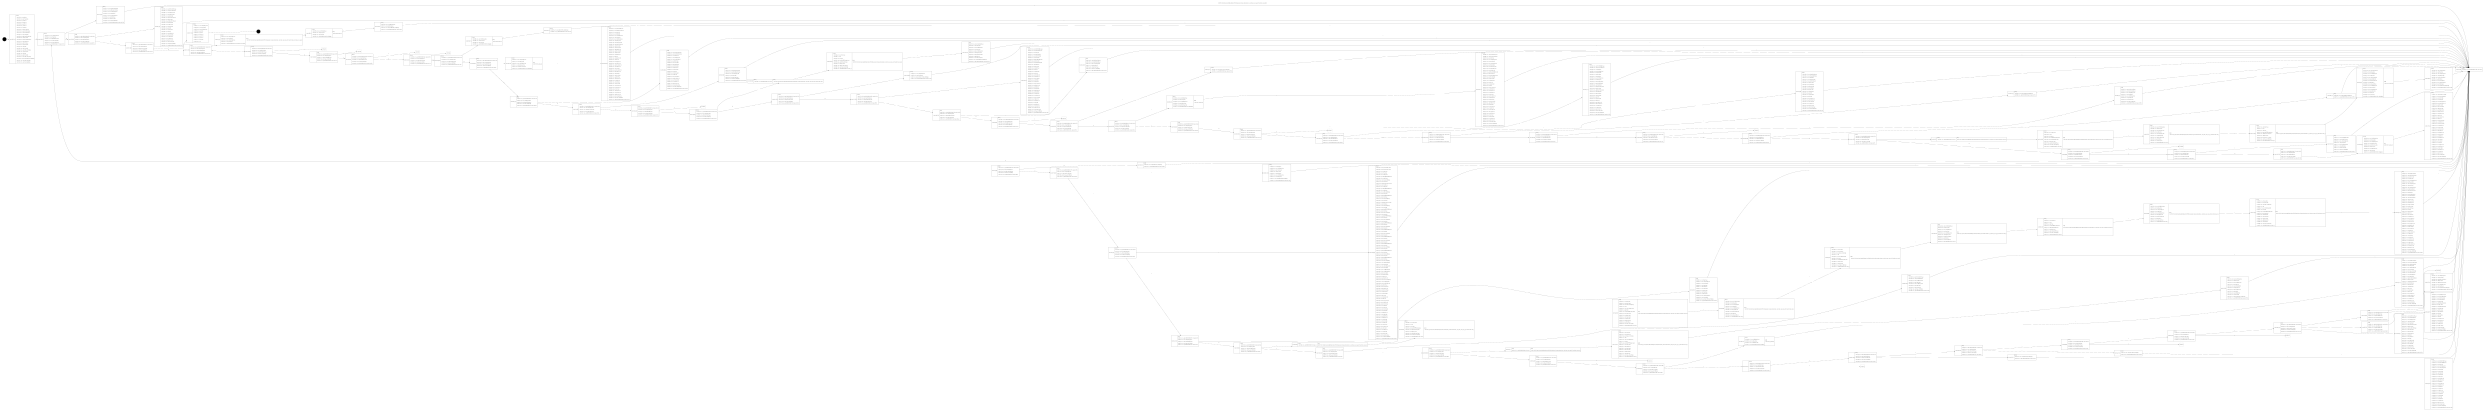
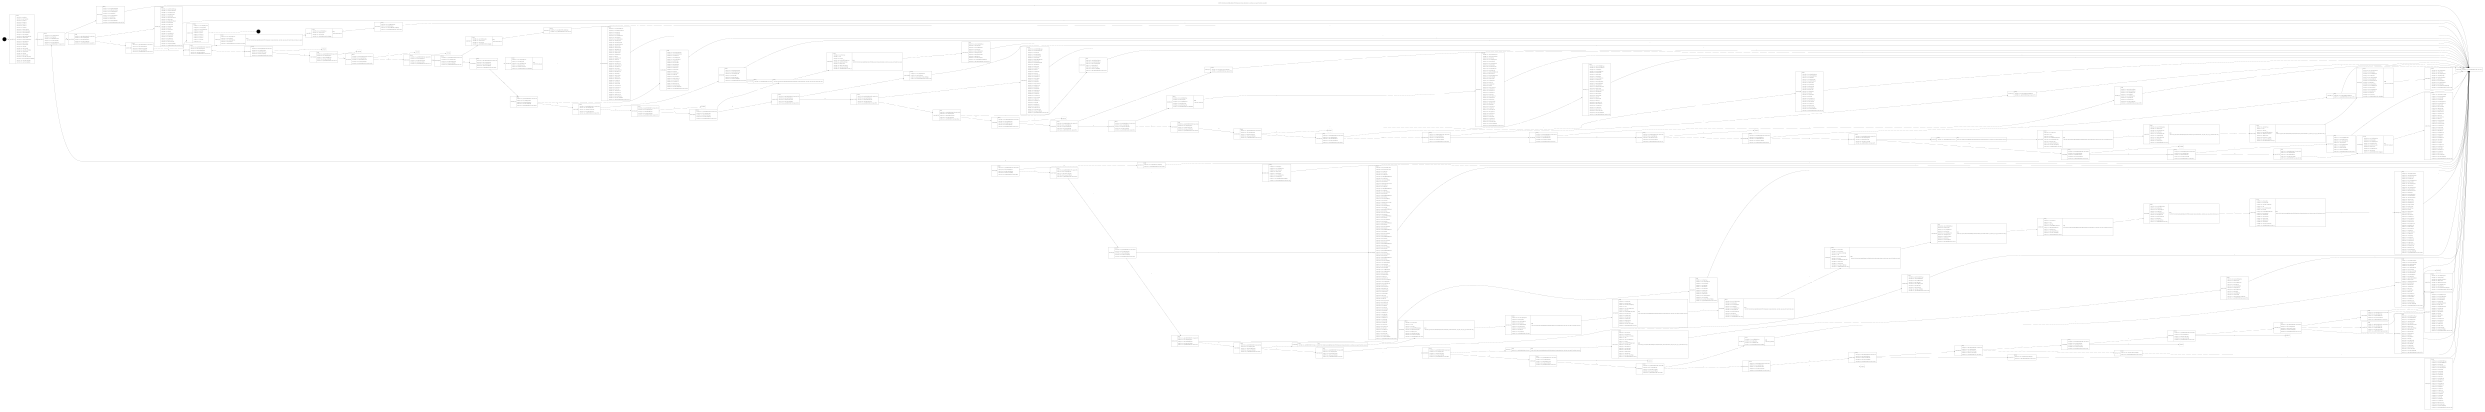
node "0x401e35 [37]": added
